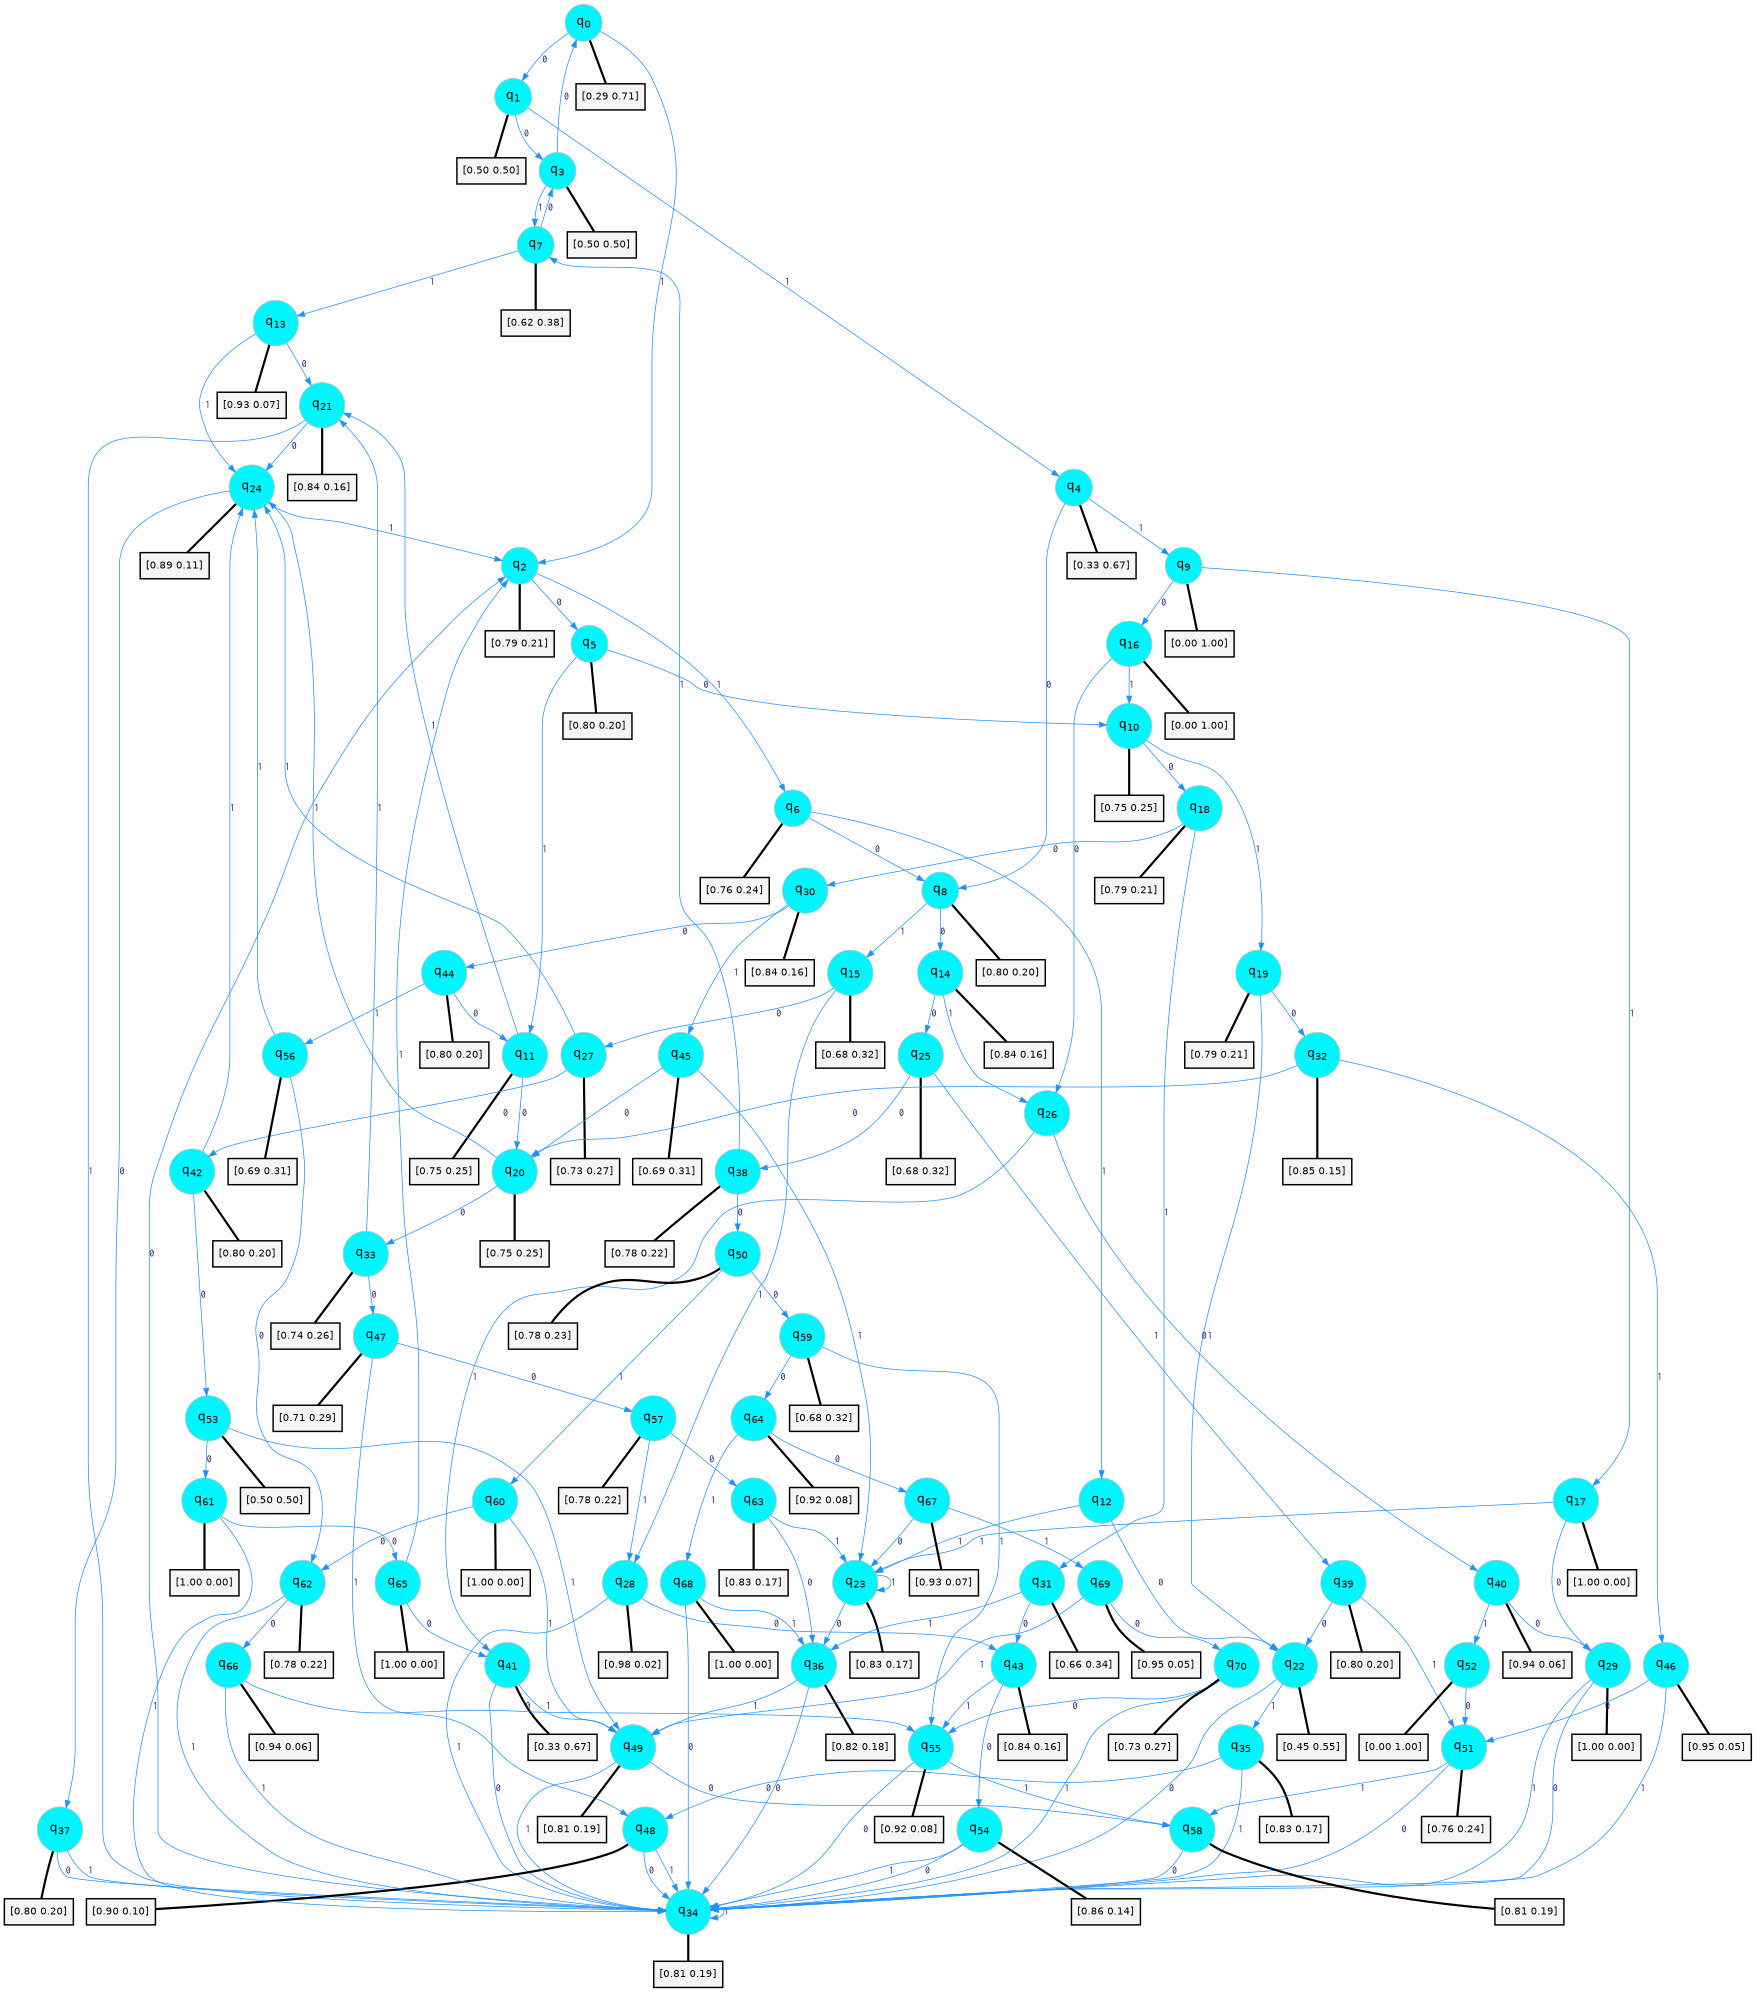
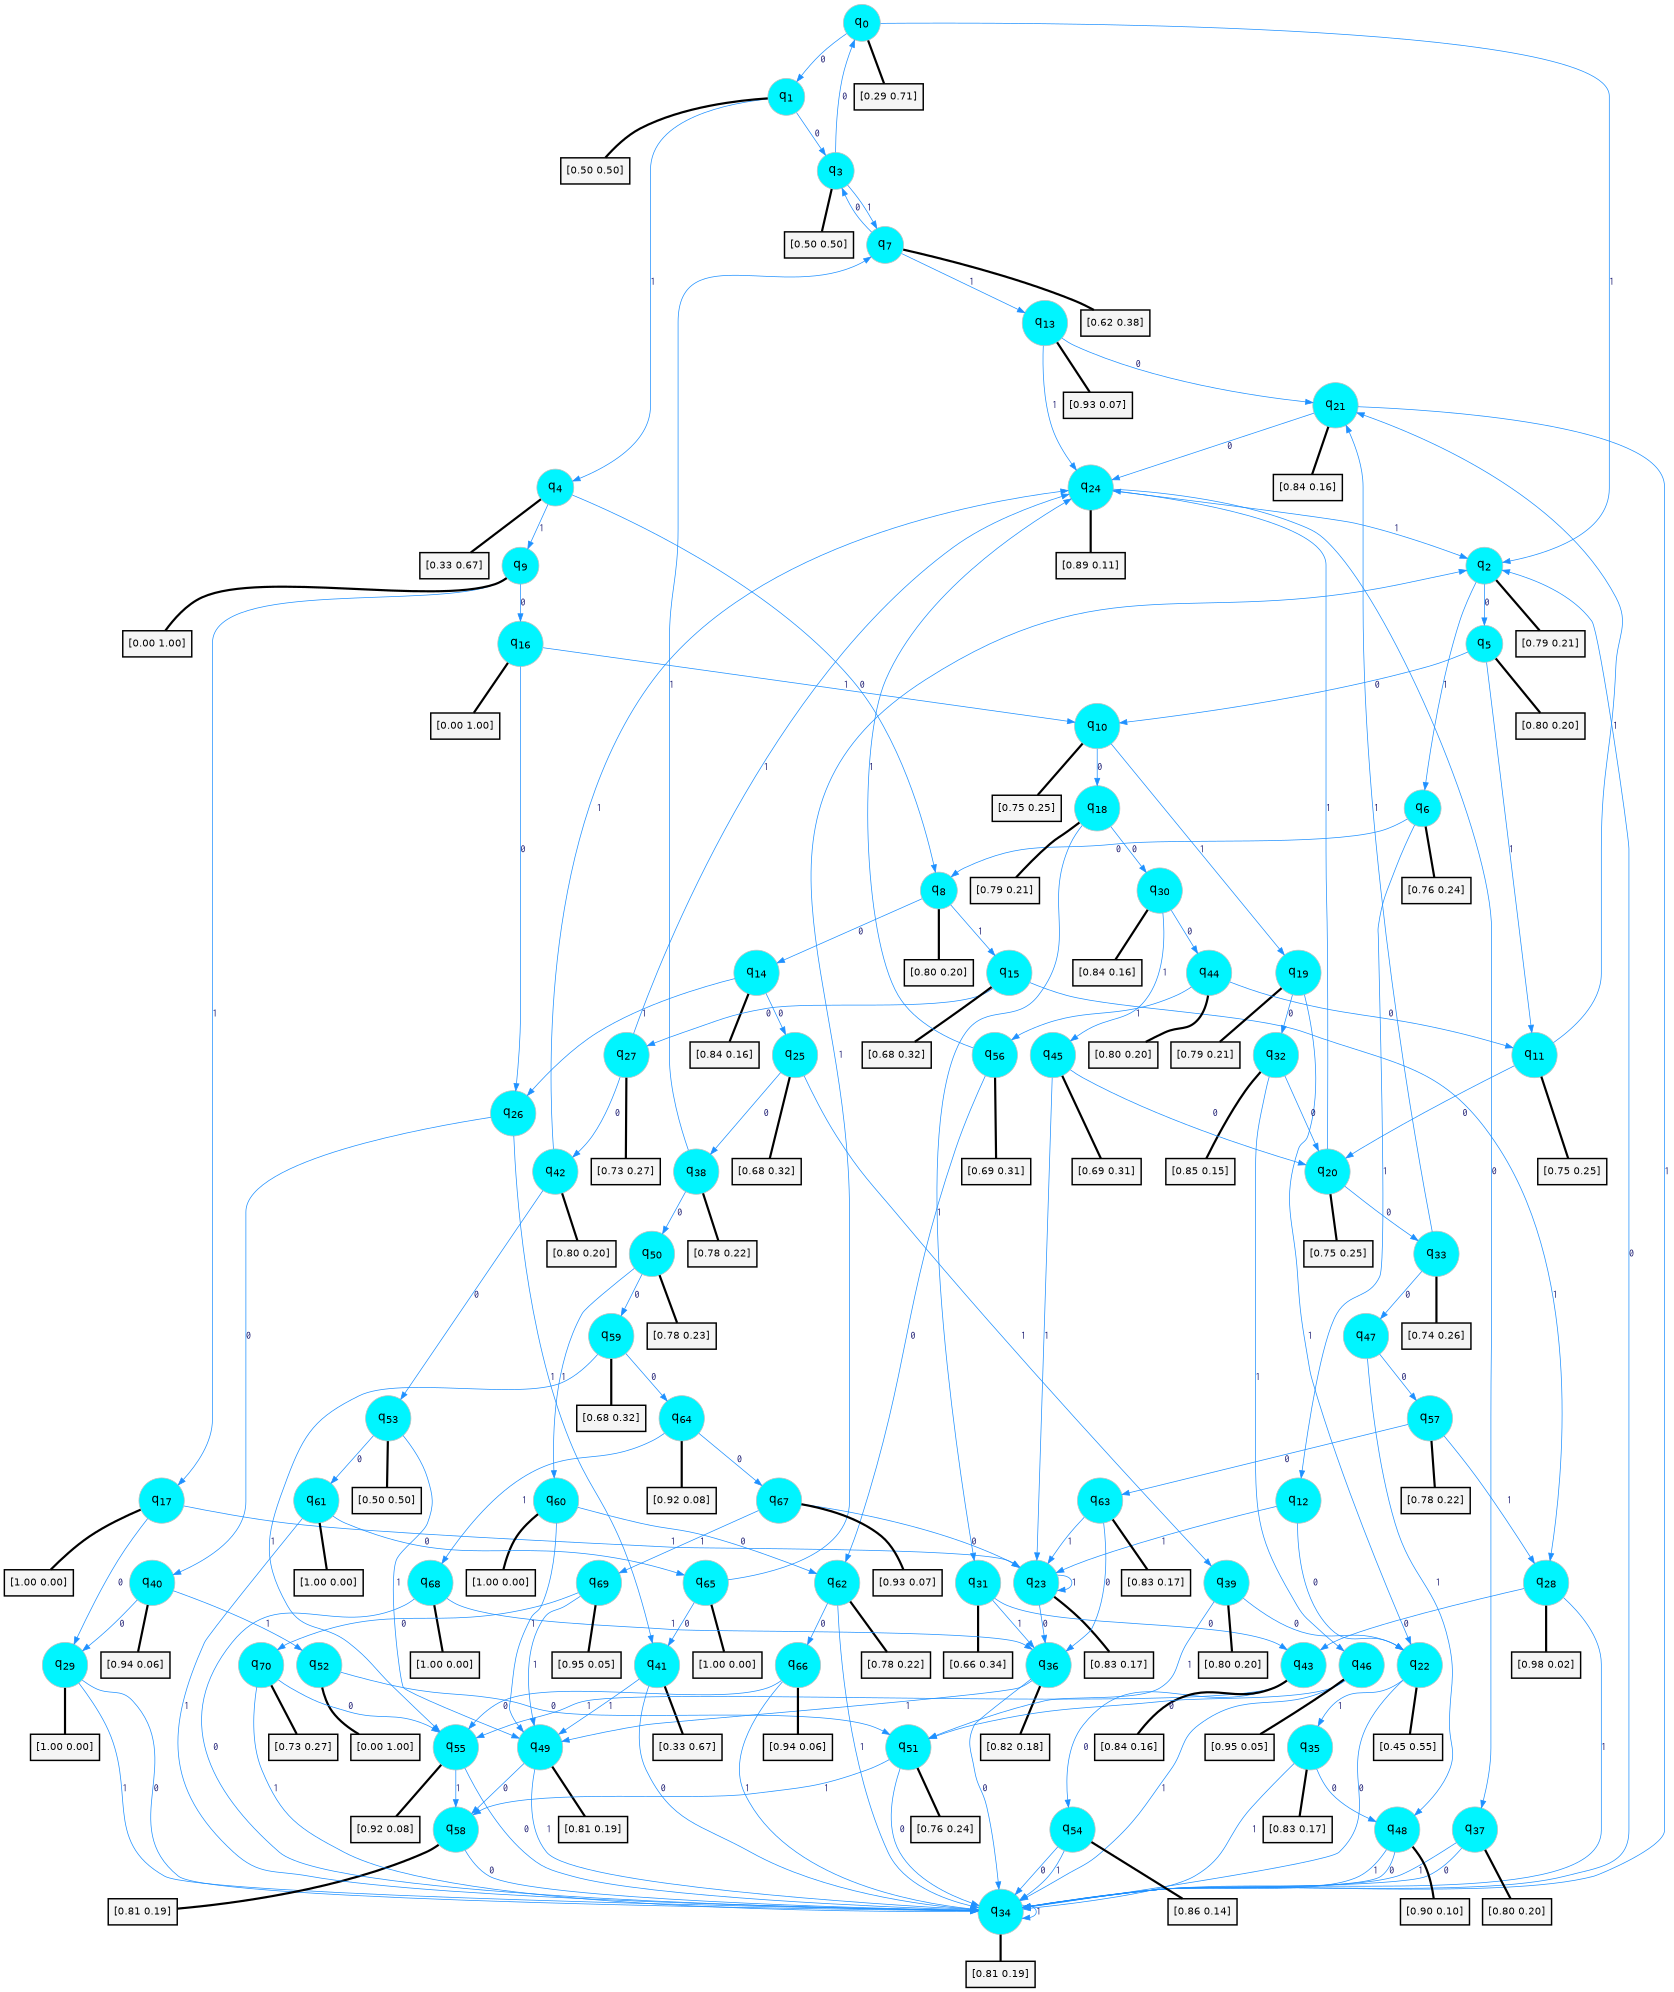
node "[0.71 0.29]": removed
